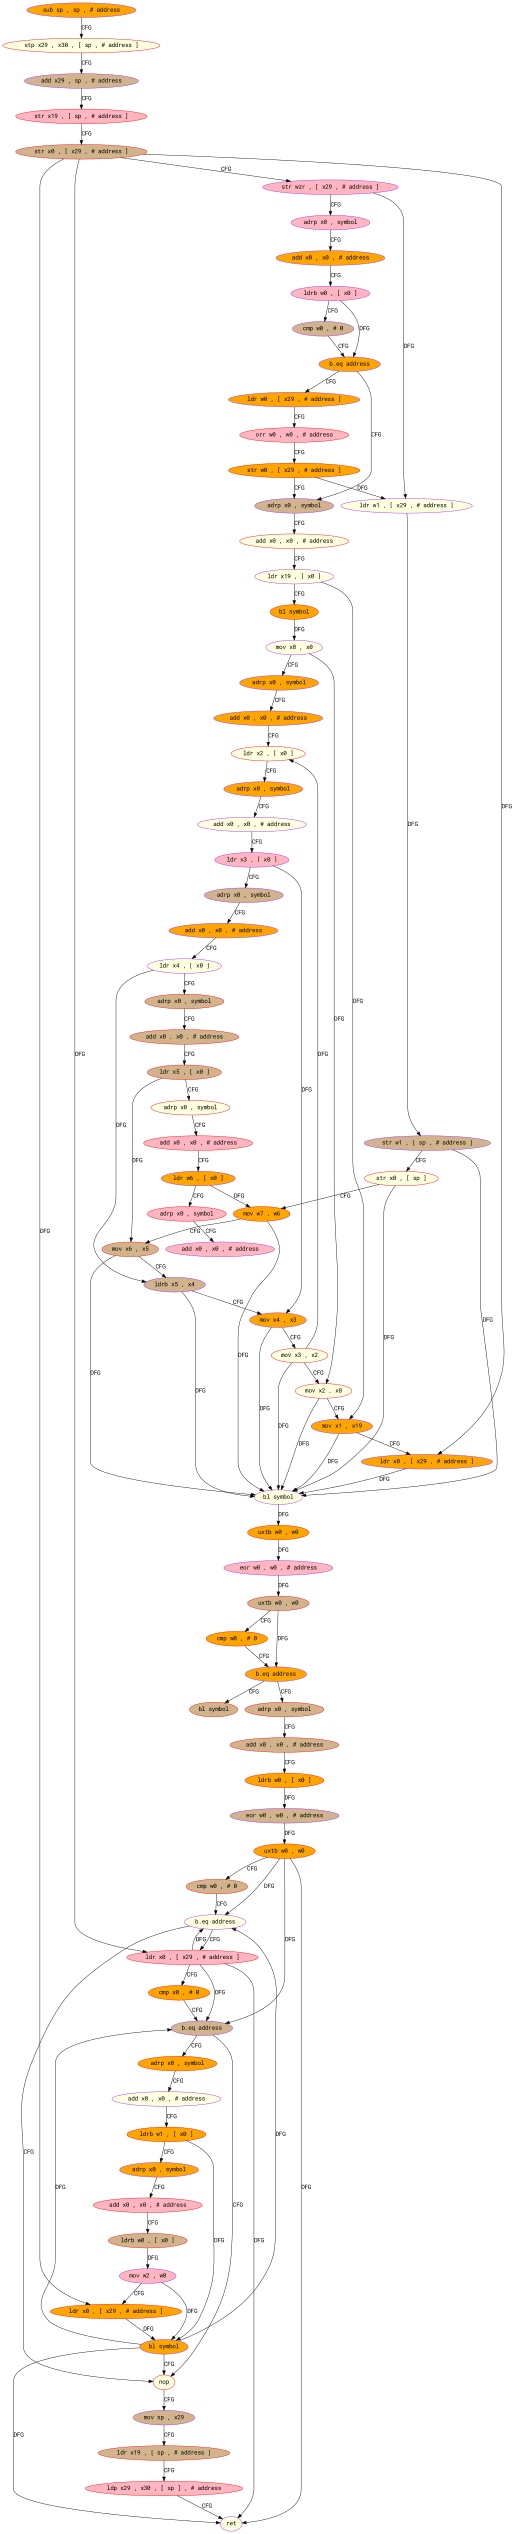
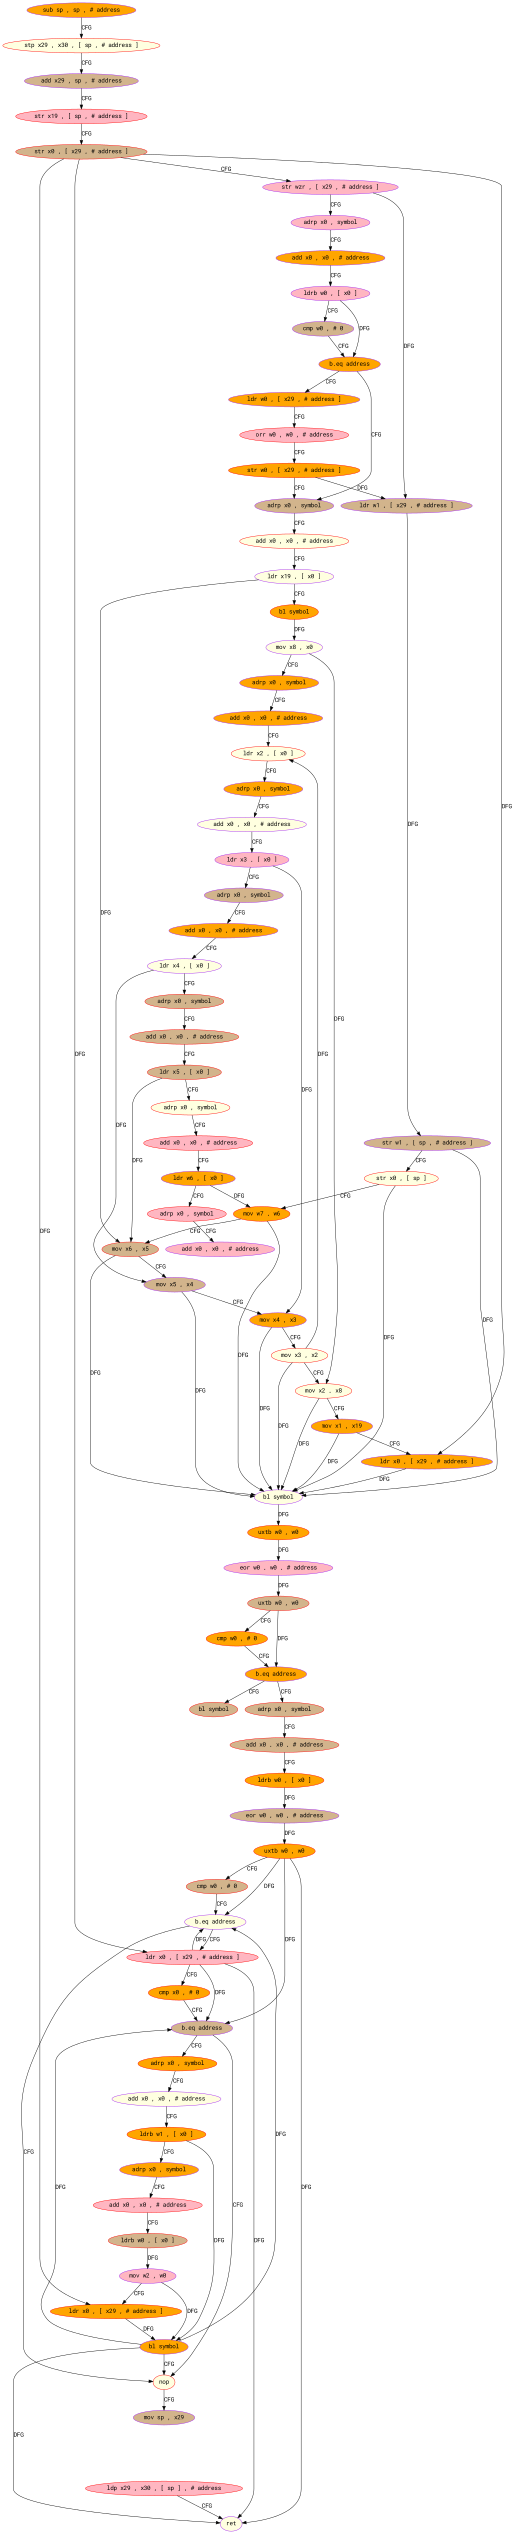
node "ldr w1 , [ x29 , # address ]": fillcolor lightyellow -> tan
edge "ldr x19 , [ x0 ]" -> "mov x1 , x19": now "ldr x19 , [ x0 ]" -> "mov x6 , x5"
node "ldrb x5 , x4": label "ldrb x5 , x4" -> "mov x5 , x4"
node "ldr x19 , [ sp , # address ]": removed
